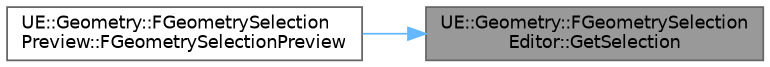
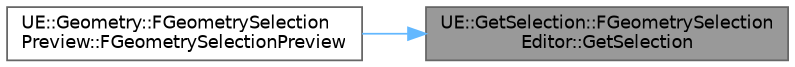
node "UE::Geometry::FGeometrySelection Editor::GetSelection": label "UE::Geometry::FGeometrySelection Editor::GetSelection" -> "UE::GetSelection::FGeometrySelection Editor::GetSelection"
